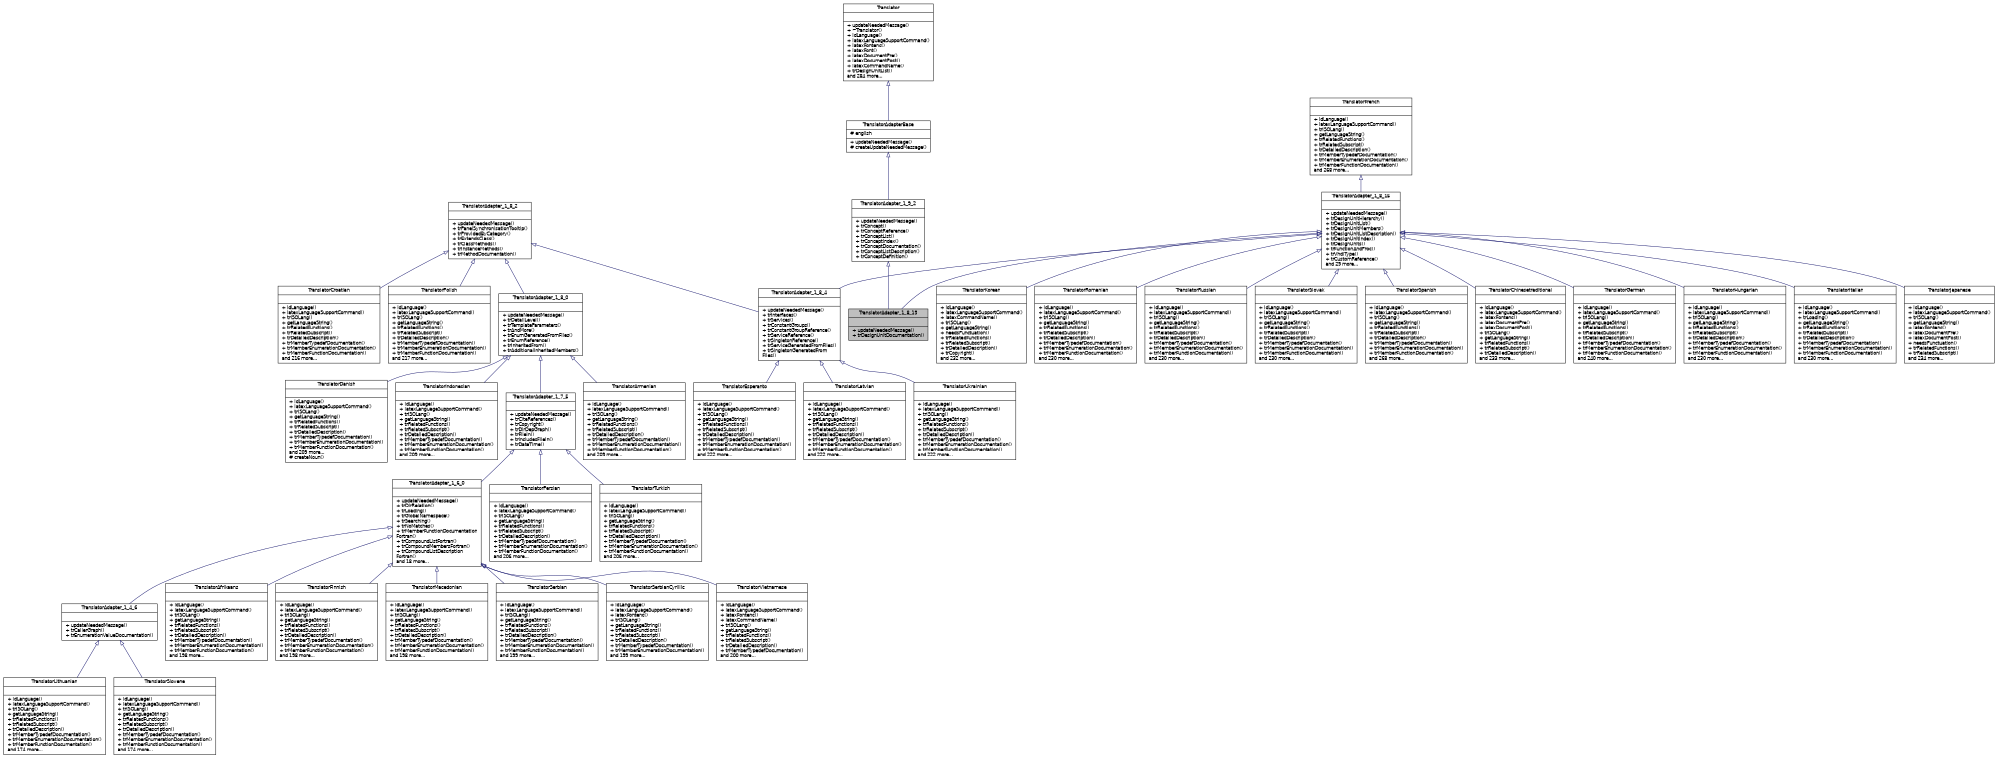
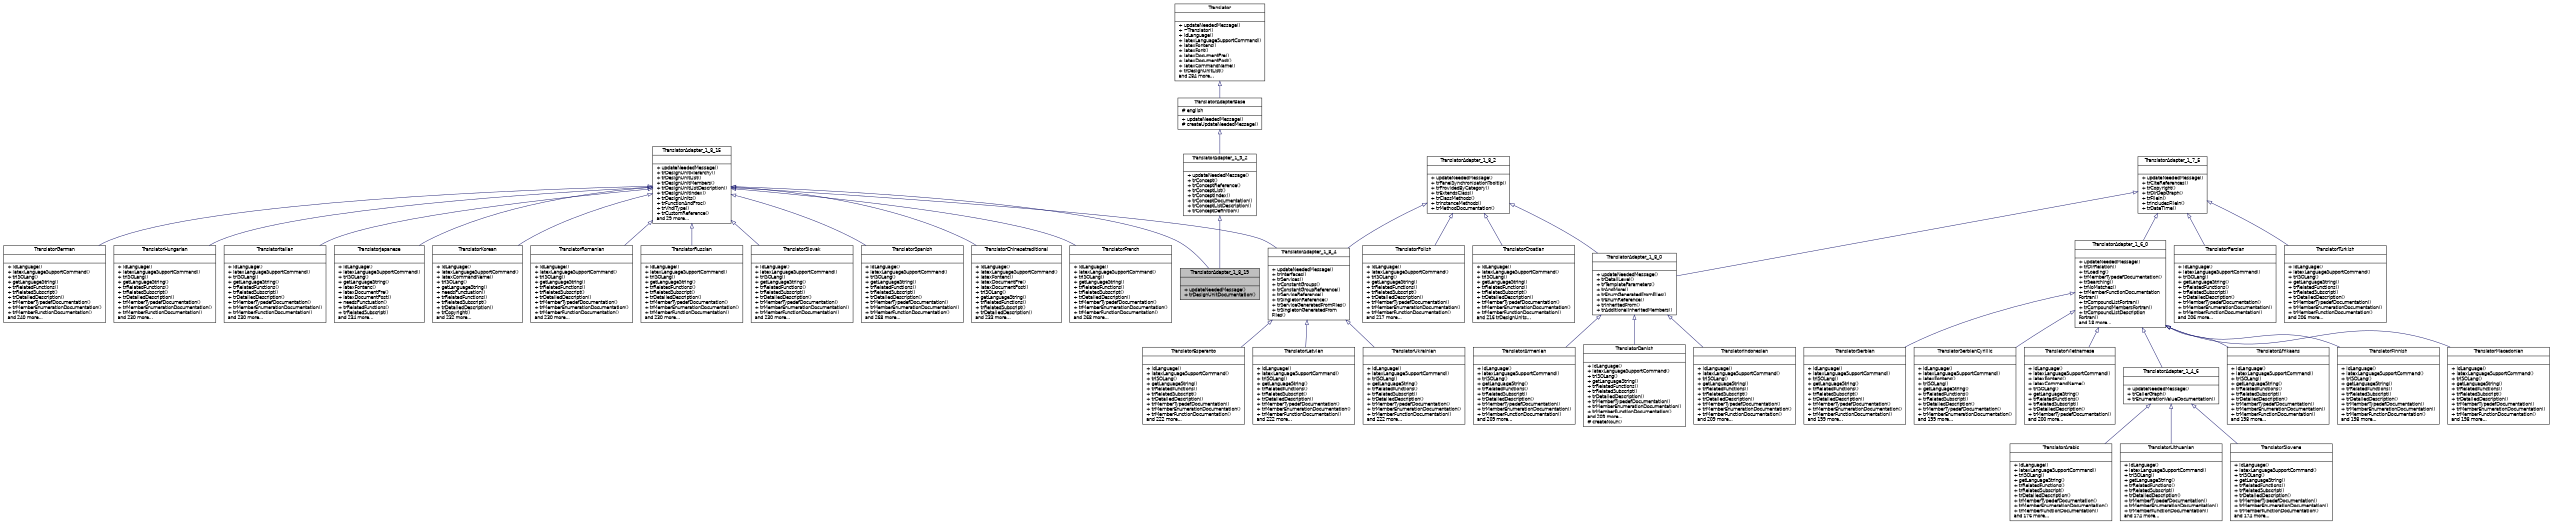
edge "TranslatorAdapter_1_8_15" -> "TranslatorFrench": reversed
node "TranslatorItalian": text "+ trLoading()" -> "+ trISOLang()"
node "TranslatorCroatian": text "and 216 more..." -> "and 216 trDesignUnits..."
edge "TranslatorAdapter_1_7_5" -> "TranslatorAdapter_1_8_0": reversed
node "TranslatorArabic": added
node "TranslatorAdapter_1_6_0": text "+ trGlobalNamespace()" -> "+ trMemberTypedefDocumentation()"
